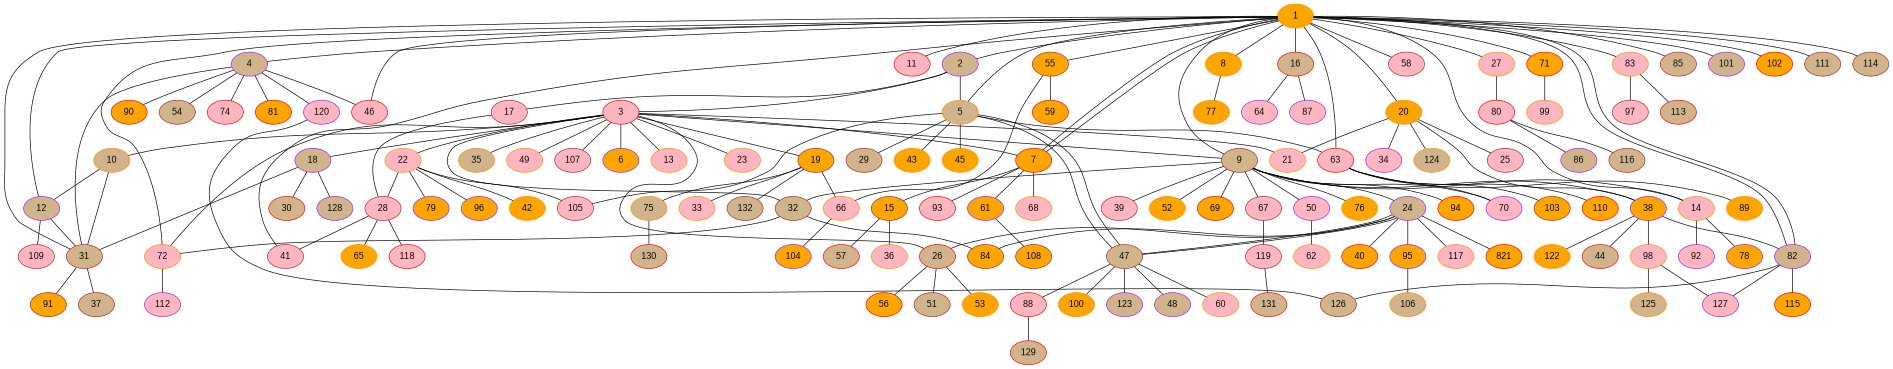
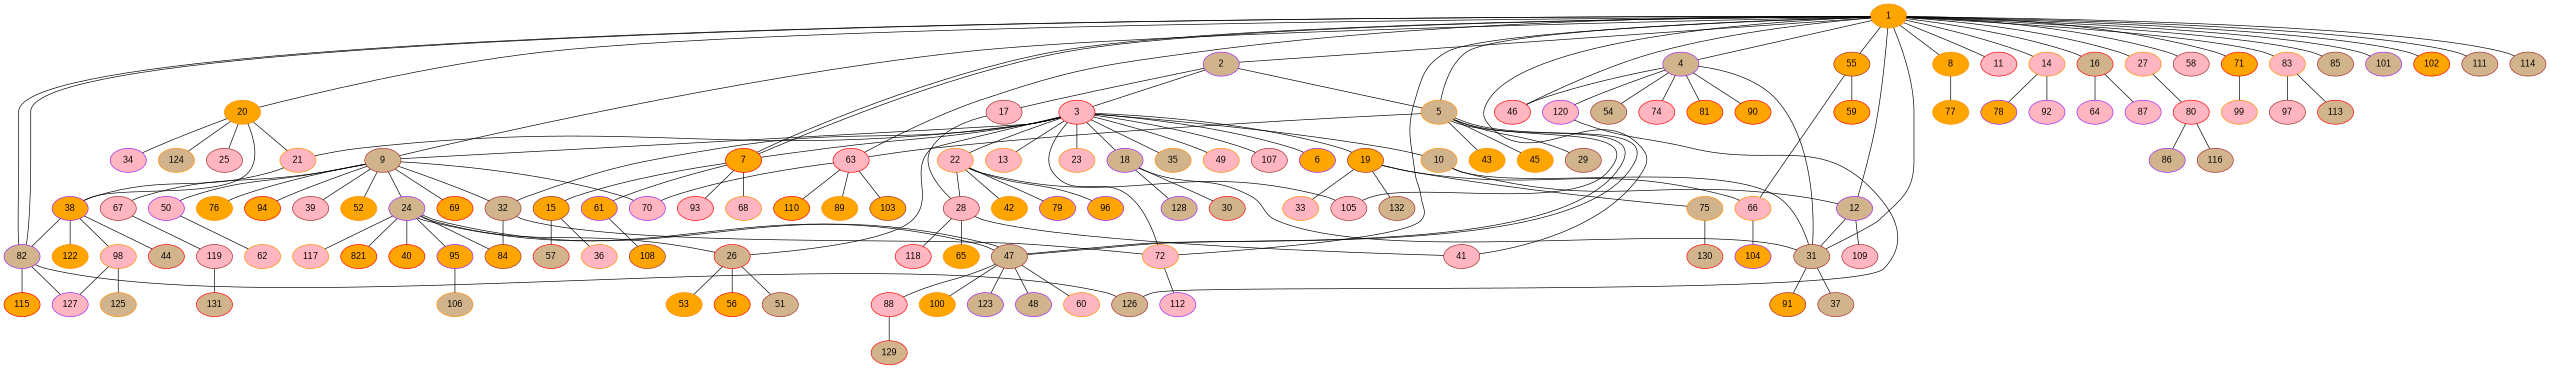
edge "9" -- "38": now "21" -- "38"
edge "9" -- "14": removed
